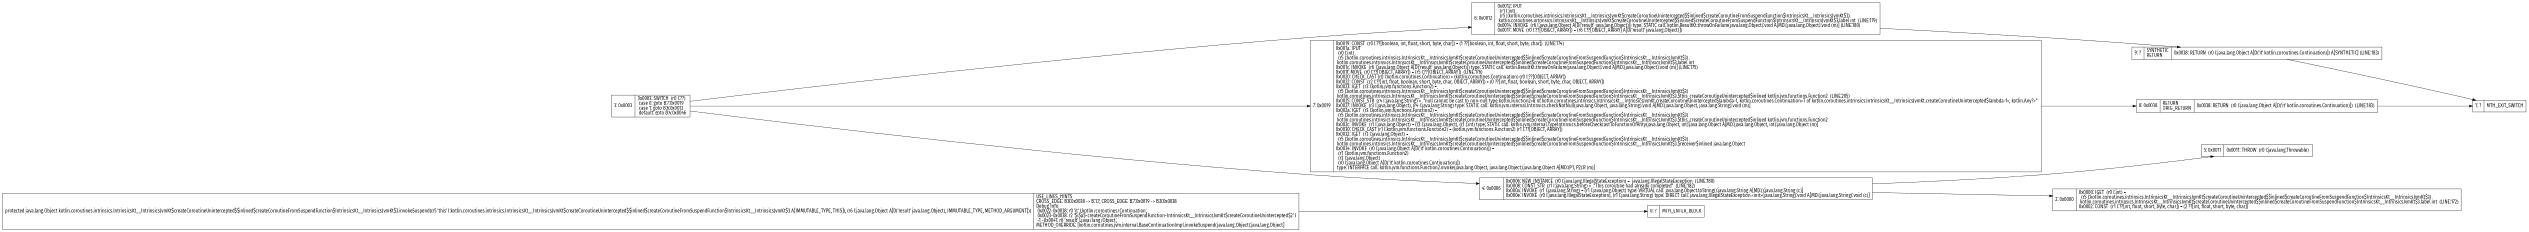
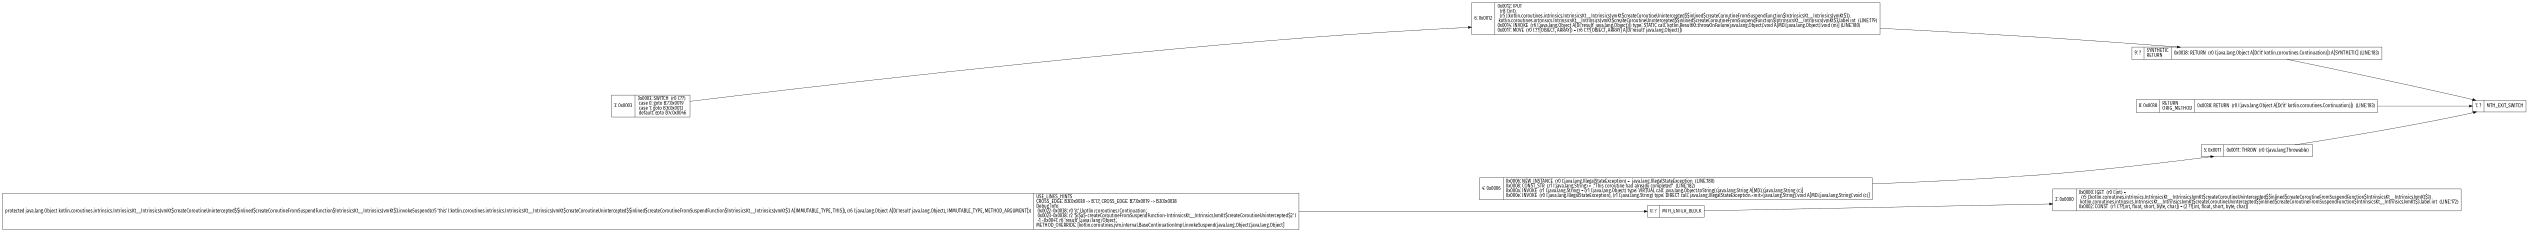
node "6: 0x0012": text "(r1 I:int)" -> "(r8 I:int)"
node "7: 0x0019": removed
node "8: 0x0038": text "ORIG_RETURN" -> "ORIG_METHOD"
edge "5: 0x0011" -> "1: ?": added
edge "3: 0x0003" -> "4: 0x0006": removed
edge "4: 0x0006" -> "2: 0x0000": now "0: ?" -> "2: 0x0000"
